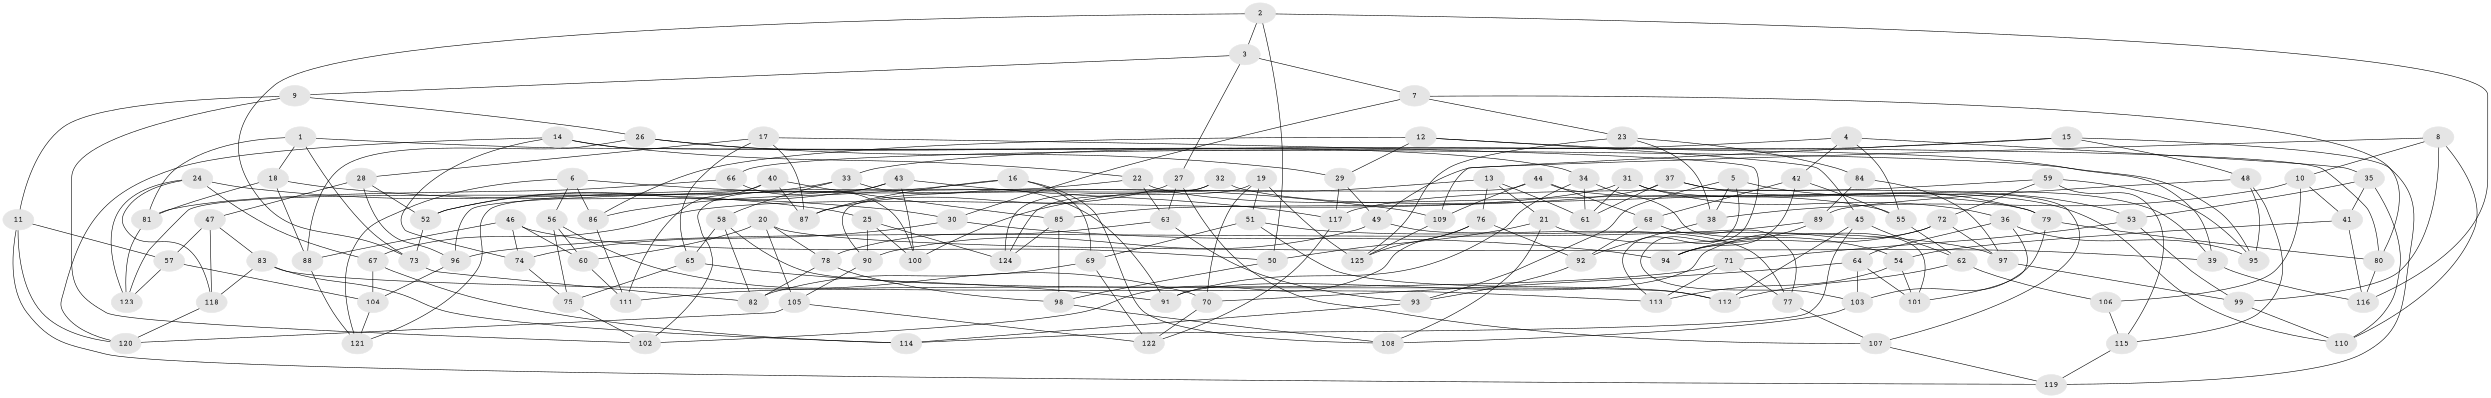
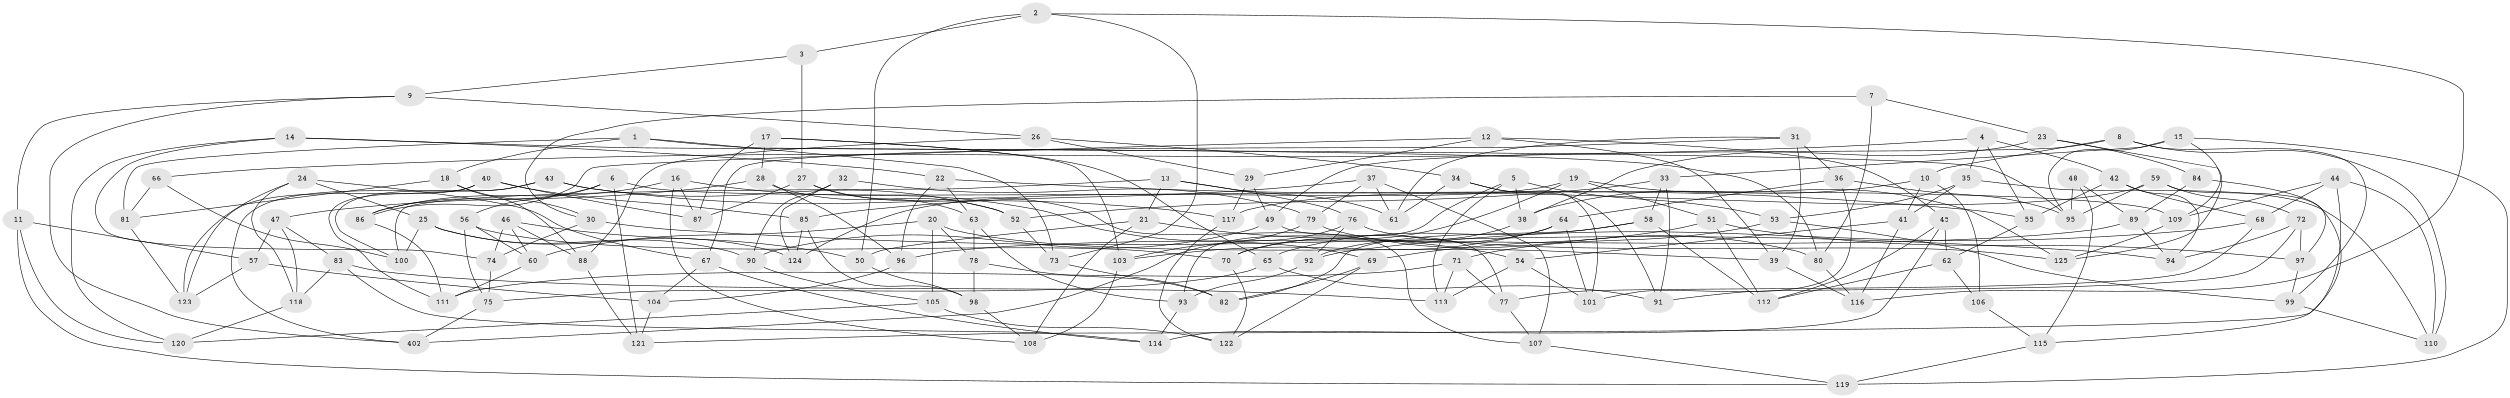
edge "3" -- "7": removed
edge "15" -- "48": now "15" -- "95"
node "102": label "102" -> "402"
